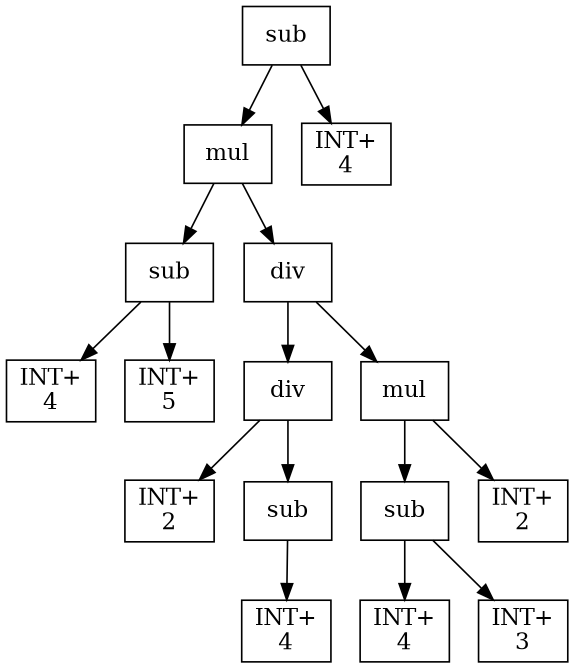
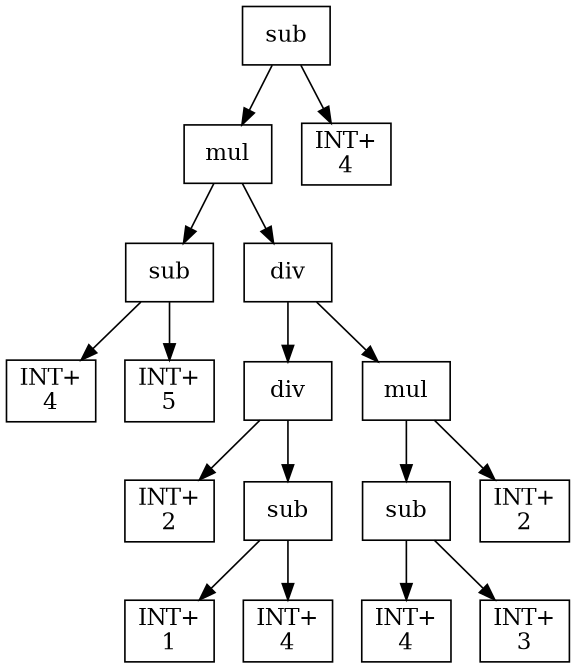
node "INT+ 1": added
